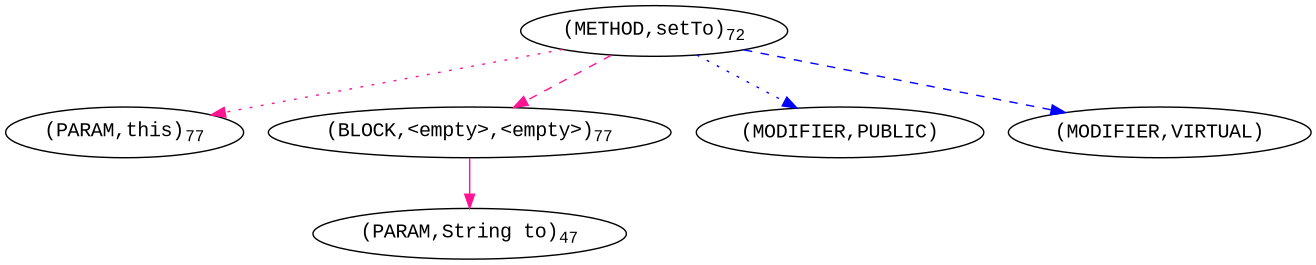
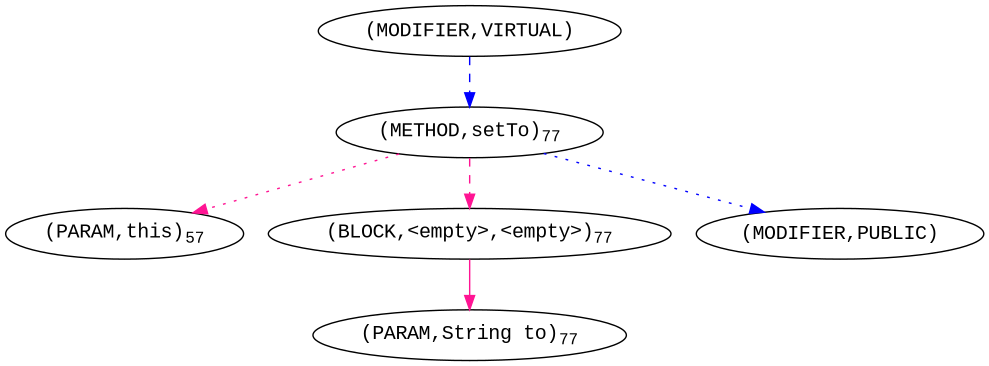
node "(METHOD,setTo)": text "72" -> "77"
edge "(METHOD,setTo)" -> "(MODIFIER,VIRTUAL)": reversed
node "(PARAM,this)": text "77" -> "57"
node "(PARAM,String to)": text "47" -> "77"
